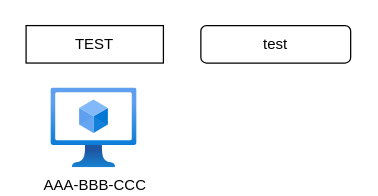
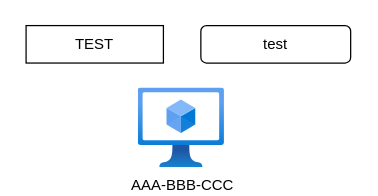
node "AAA-BBB-CCC": moved (94, 128) -> (181, 128)
